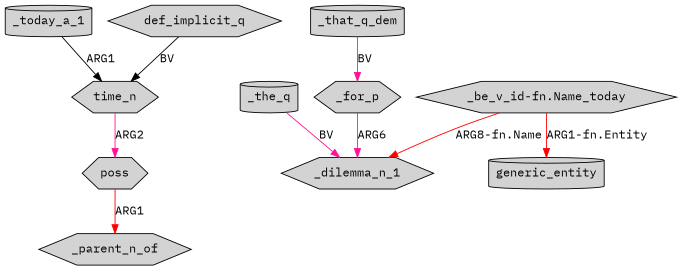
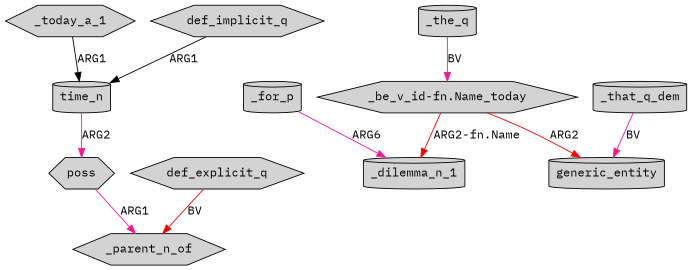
node "_today_a_1": shape cylinder -> hexagon
edge "_that_q_dem" -> "_for_p": now "_that_q_dem" -> "generic_entity"
edge "def_implicit_q" -> "time_n": label "BV" -> "ARG1"
node "time_n": shape hexagon -> cylinder
node "_for_p": shape hexagon -> cylinder
edge "_the_q" -> "_dilemma_n_1": now "_the_q" -> "_be_v_id-fn.Name_today"
edge "_be_v_id-fn.Name_today" -> "_dilemma_n_1": label "ARG8-fn.Name" -> "ARG2-fn.Name"
edge "_be_v_id-fn.Name_today" -> "generic_entity": label "ARG1-fn.Entity" -> "ARG2"
node "def_explicit_q": added
node "_dilemma_n_1": shape hexagon -> cylinder
edge "poss" -> "_parent_n_of": color red -> deeppink
